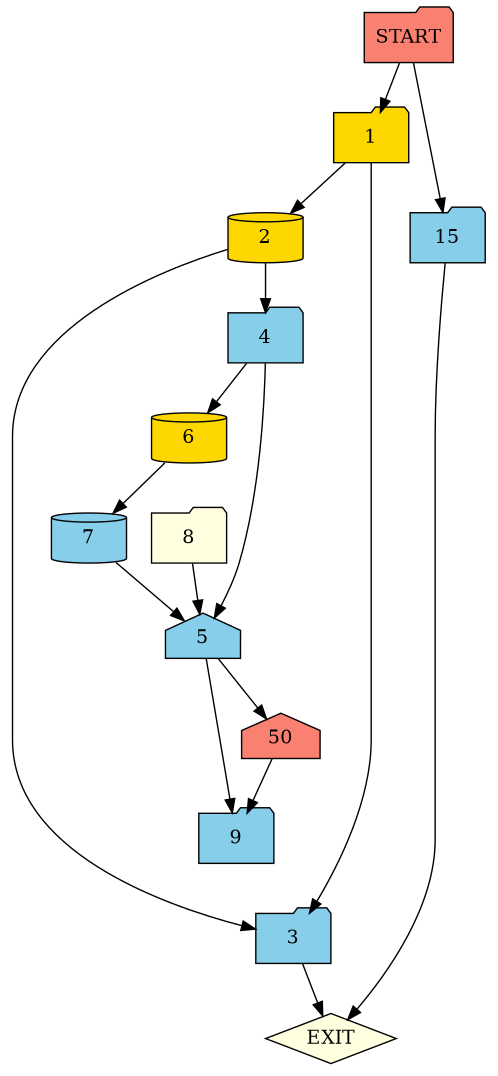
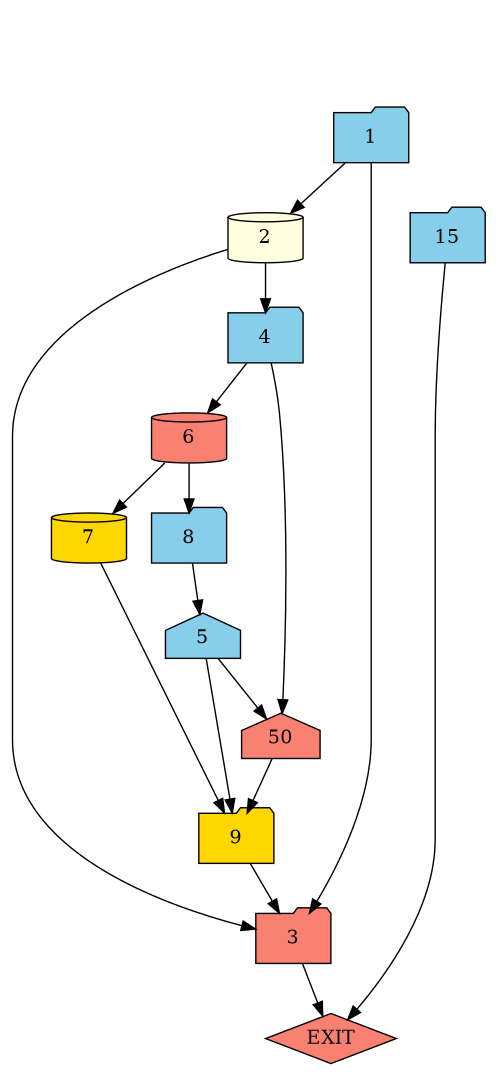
node "START": removed
node "1": fillcolor gold -> skyblue
node "2": fillcolor gold -> lightyellow
node "6": fillcolor gold -> salmon
edge "6" -> "8": added
edge "4" -> "5": now "4" -> "50"
node "7": fillcolor skyblue -> gold
node "8": fillcolor lightyellow -> skyblue
edge "7" -> "5": now "7" -> "9"
node "9": fillcolor skyblue -> gold
edge "9" -> "3": added
node "3": fillcolor skyblue -> salmon
node "EXIT": fillcolor lightyellow -> salmon
